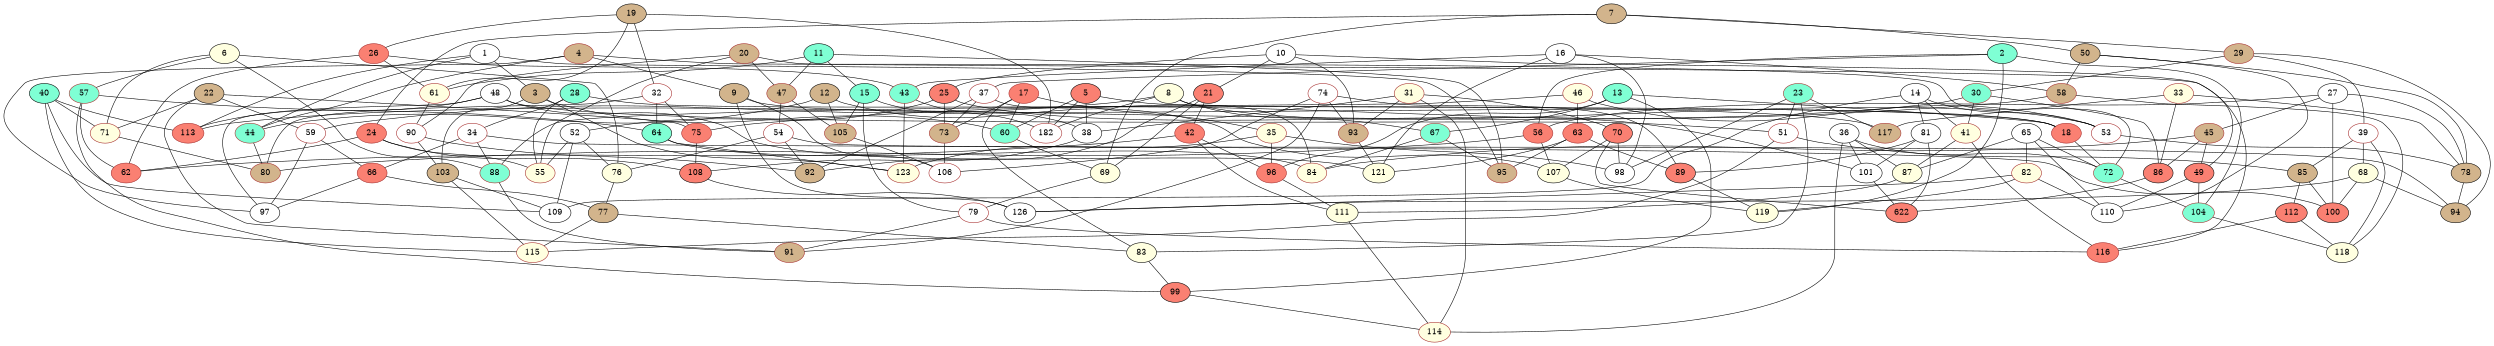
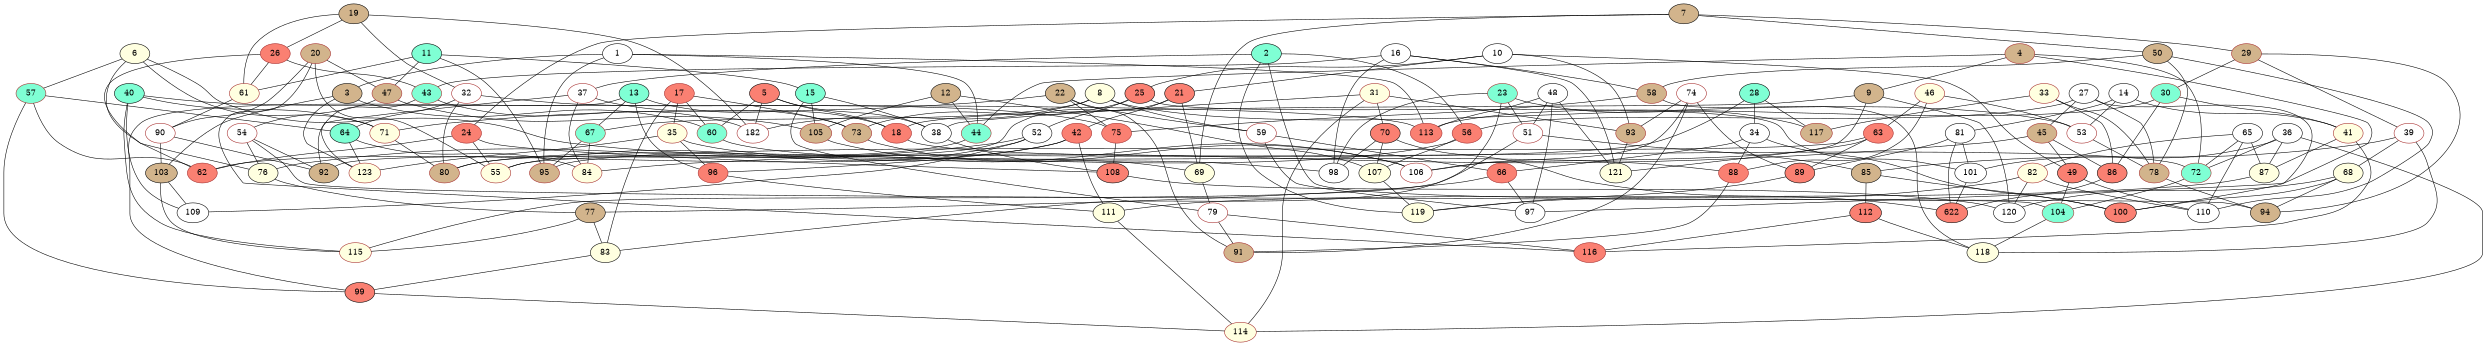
node "34": color brown -> black
node "88": fillcolor aquamarine -> salmon
node "78": color black -> brown
edge "14" -- "109": removed
node "126": label "126" -> "120"
